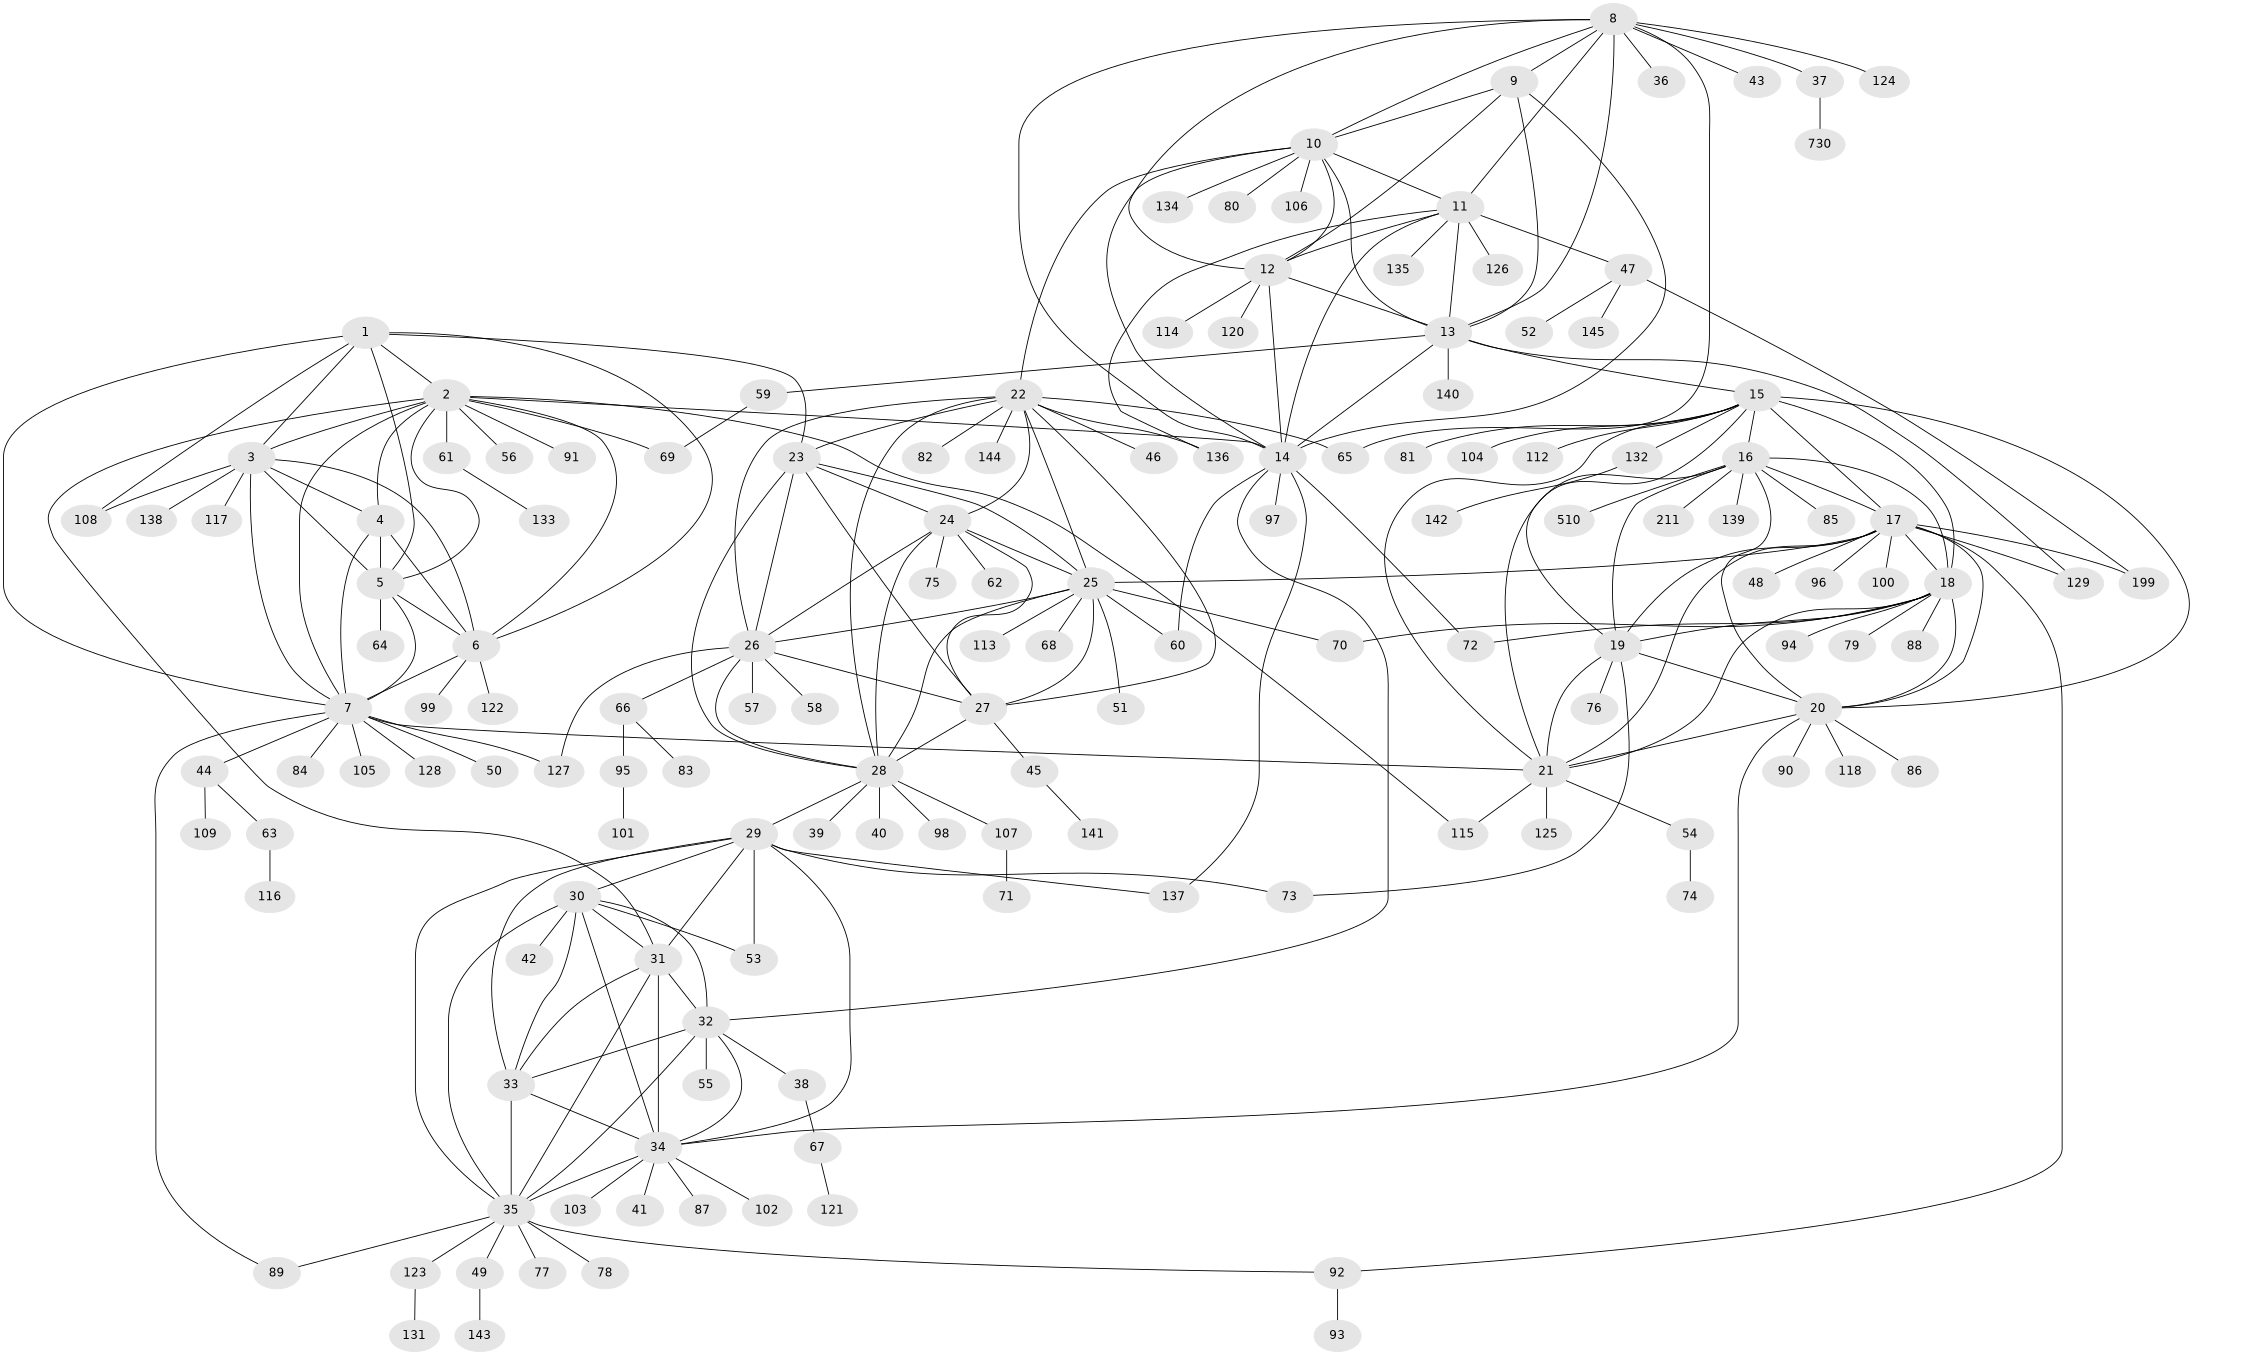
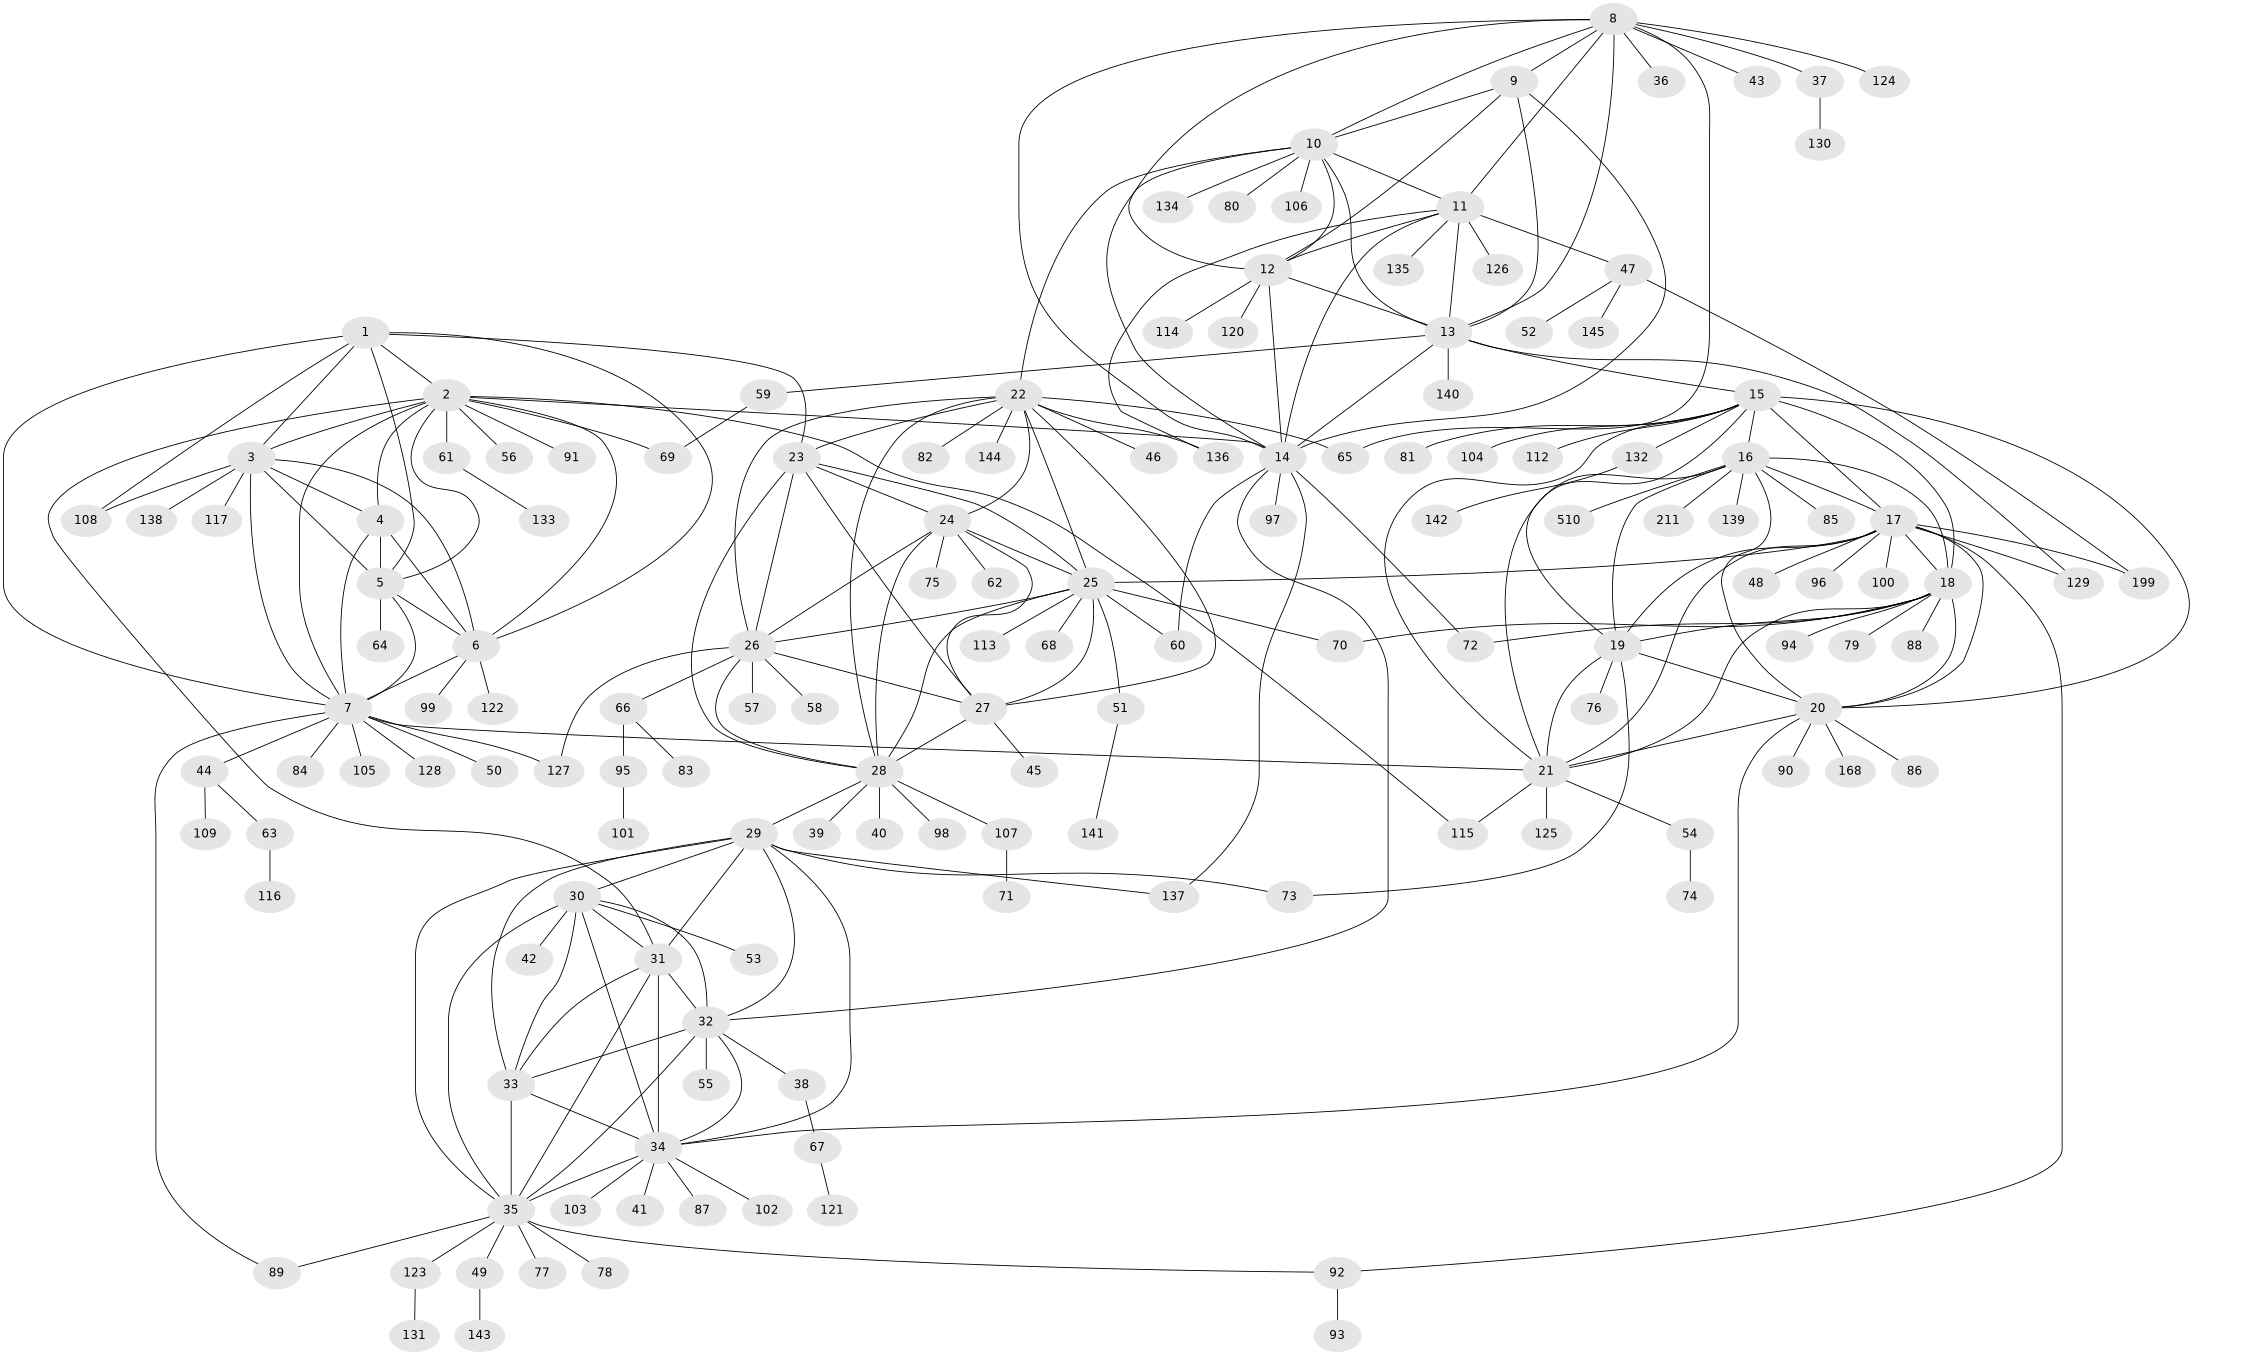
node "730": label "730" -> "130"
node "118": label "118" -> "168"
edge "45" -- "141": now "51" -- "141"
edge "29" -- "53": now "29" -- "32"
